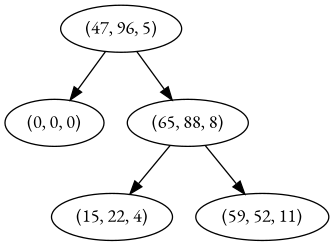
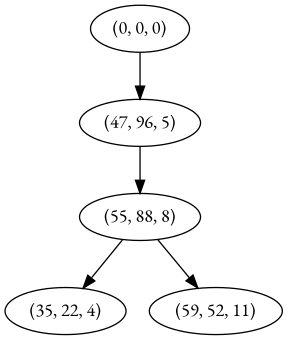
edge "(47, 96, 5)" -> "(0, 0, 0)": reversed
node "(65, 88, 8)": label "(65, 88, 8)" -> "(55, 88, 8)"
node "(15, 22, 4)": label "(15, 22, 4)" -> "(35, 22, 4)"
